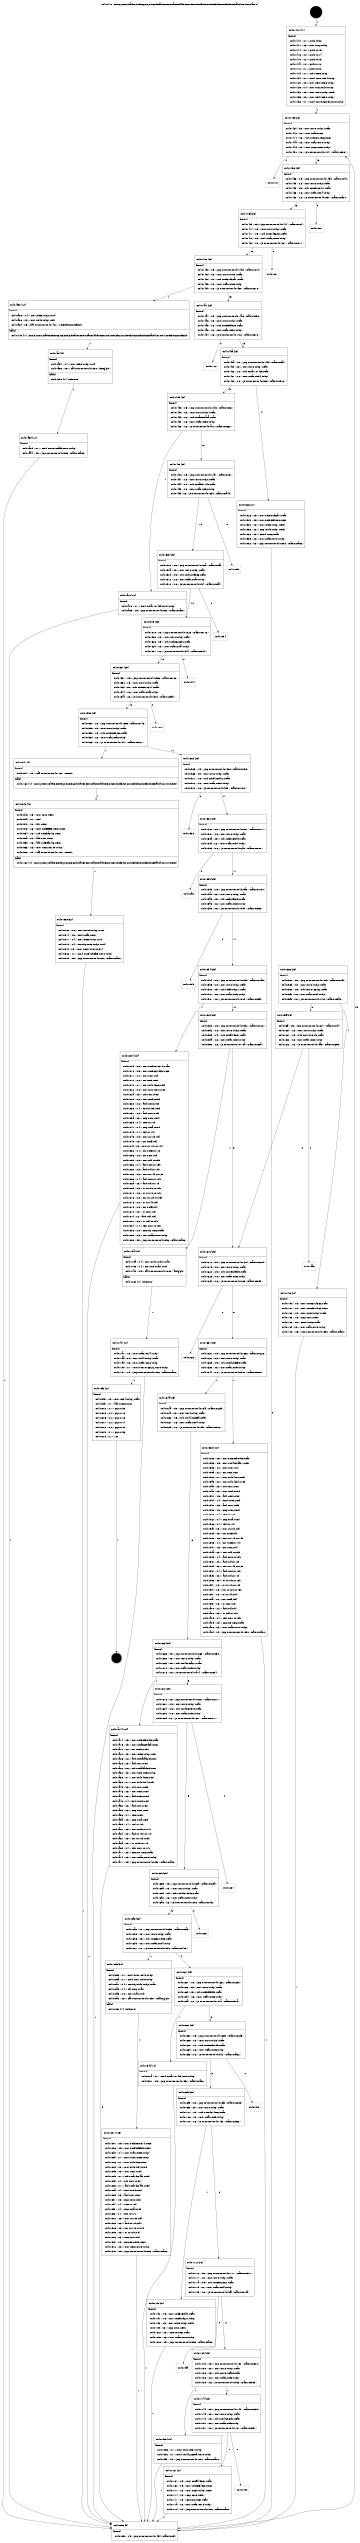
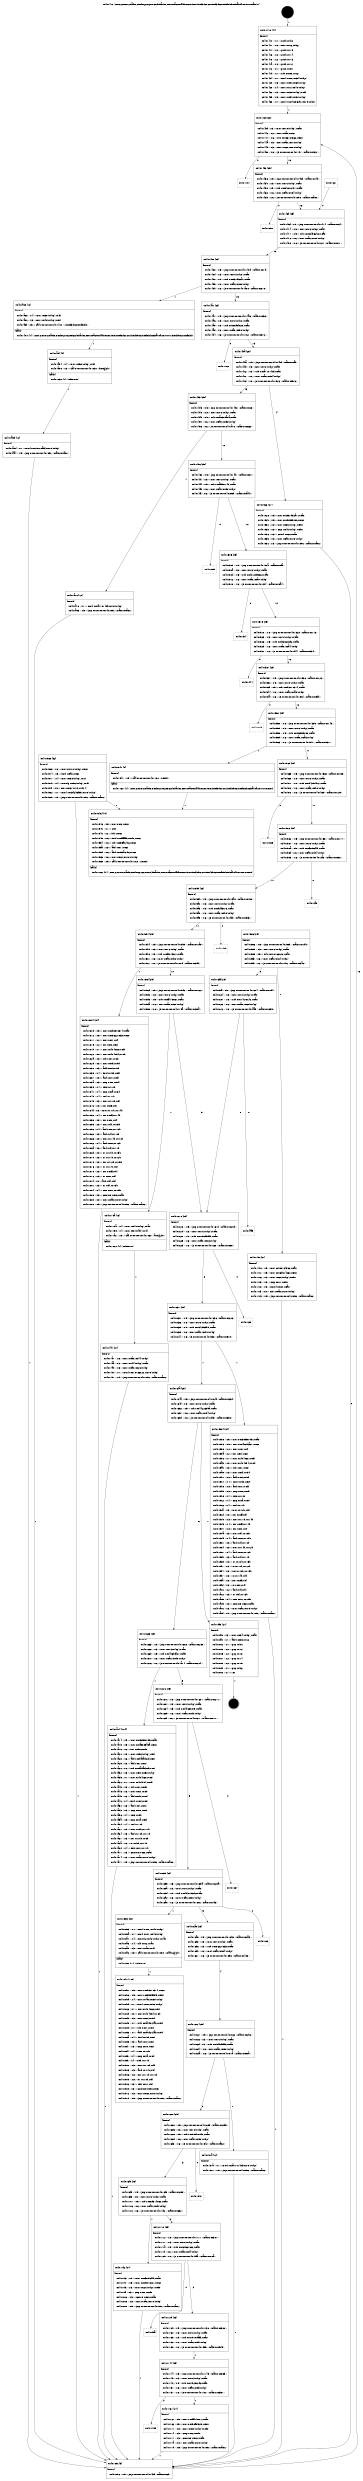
edge "0x40146f [25]" -> "0x401c21": reversed
edge "0x401946 [40]" -> "0x40196e [32]": reversed
edge "0x4017a7 [21]" -> "0x401df8 [21]": now "0x40164a [25]" -> "0x401df8 [21]"
edge "0x4016ae [25]" -> "0x401893 [30]": now "0x401695 [25]" -> "0x401893 [30]"
edge "0x401a14 [104]" -> "0x401e9c [5]": label " 5" -> " 1"
edge "0x4018b1 [105]" -> "0x401e9c [5]": removed, label "1"
node "0x401de5 [19]": removed
